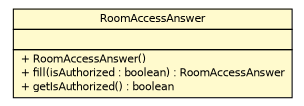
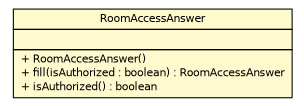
node "RoomAccessAnswer": text "+ getIsAuthorized() : boolean" -> "+ isAuthorized() : boolean"
